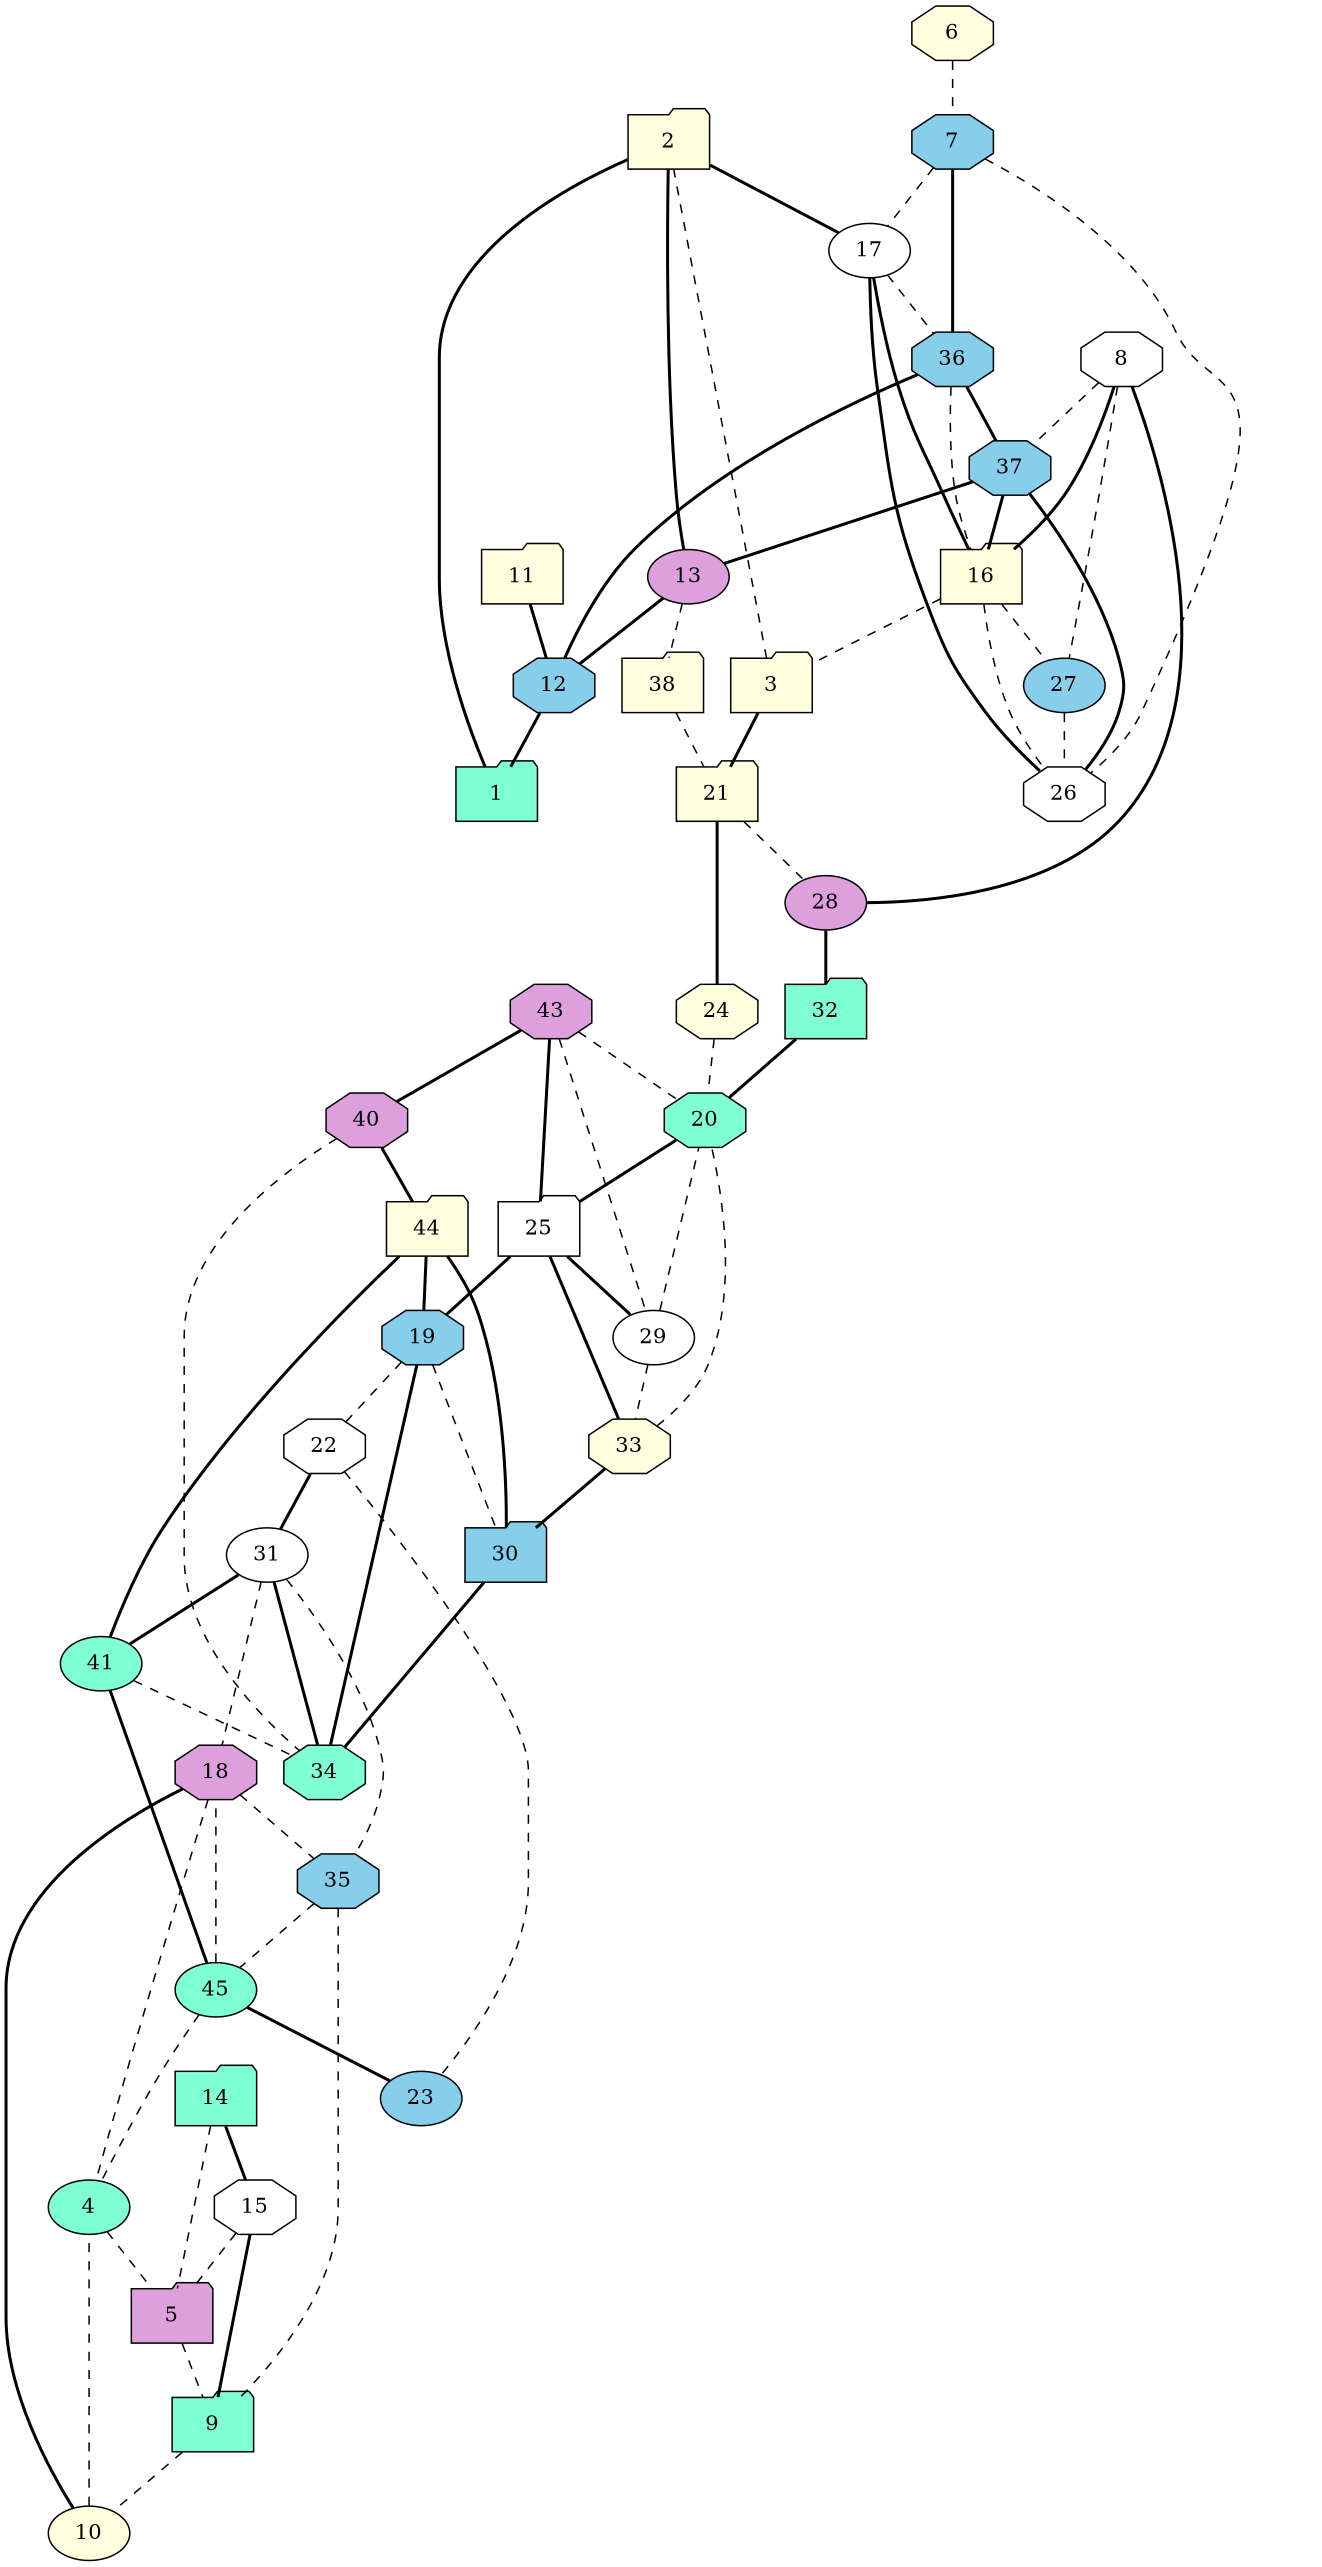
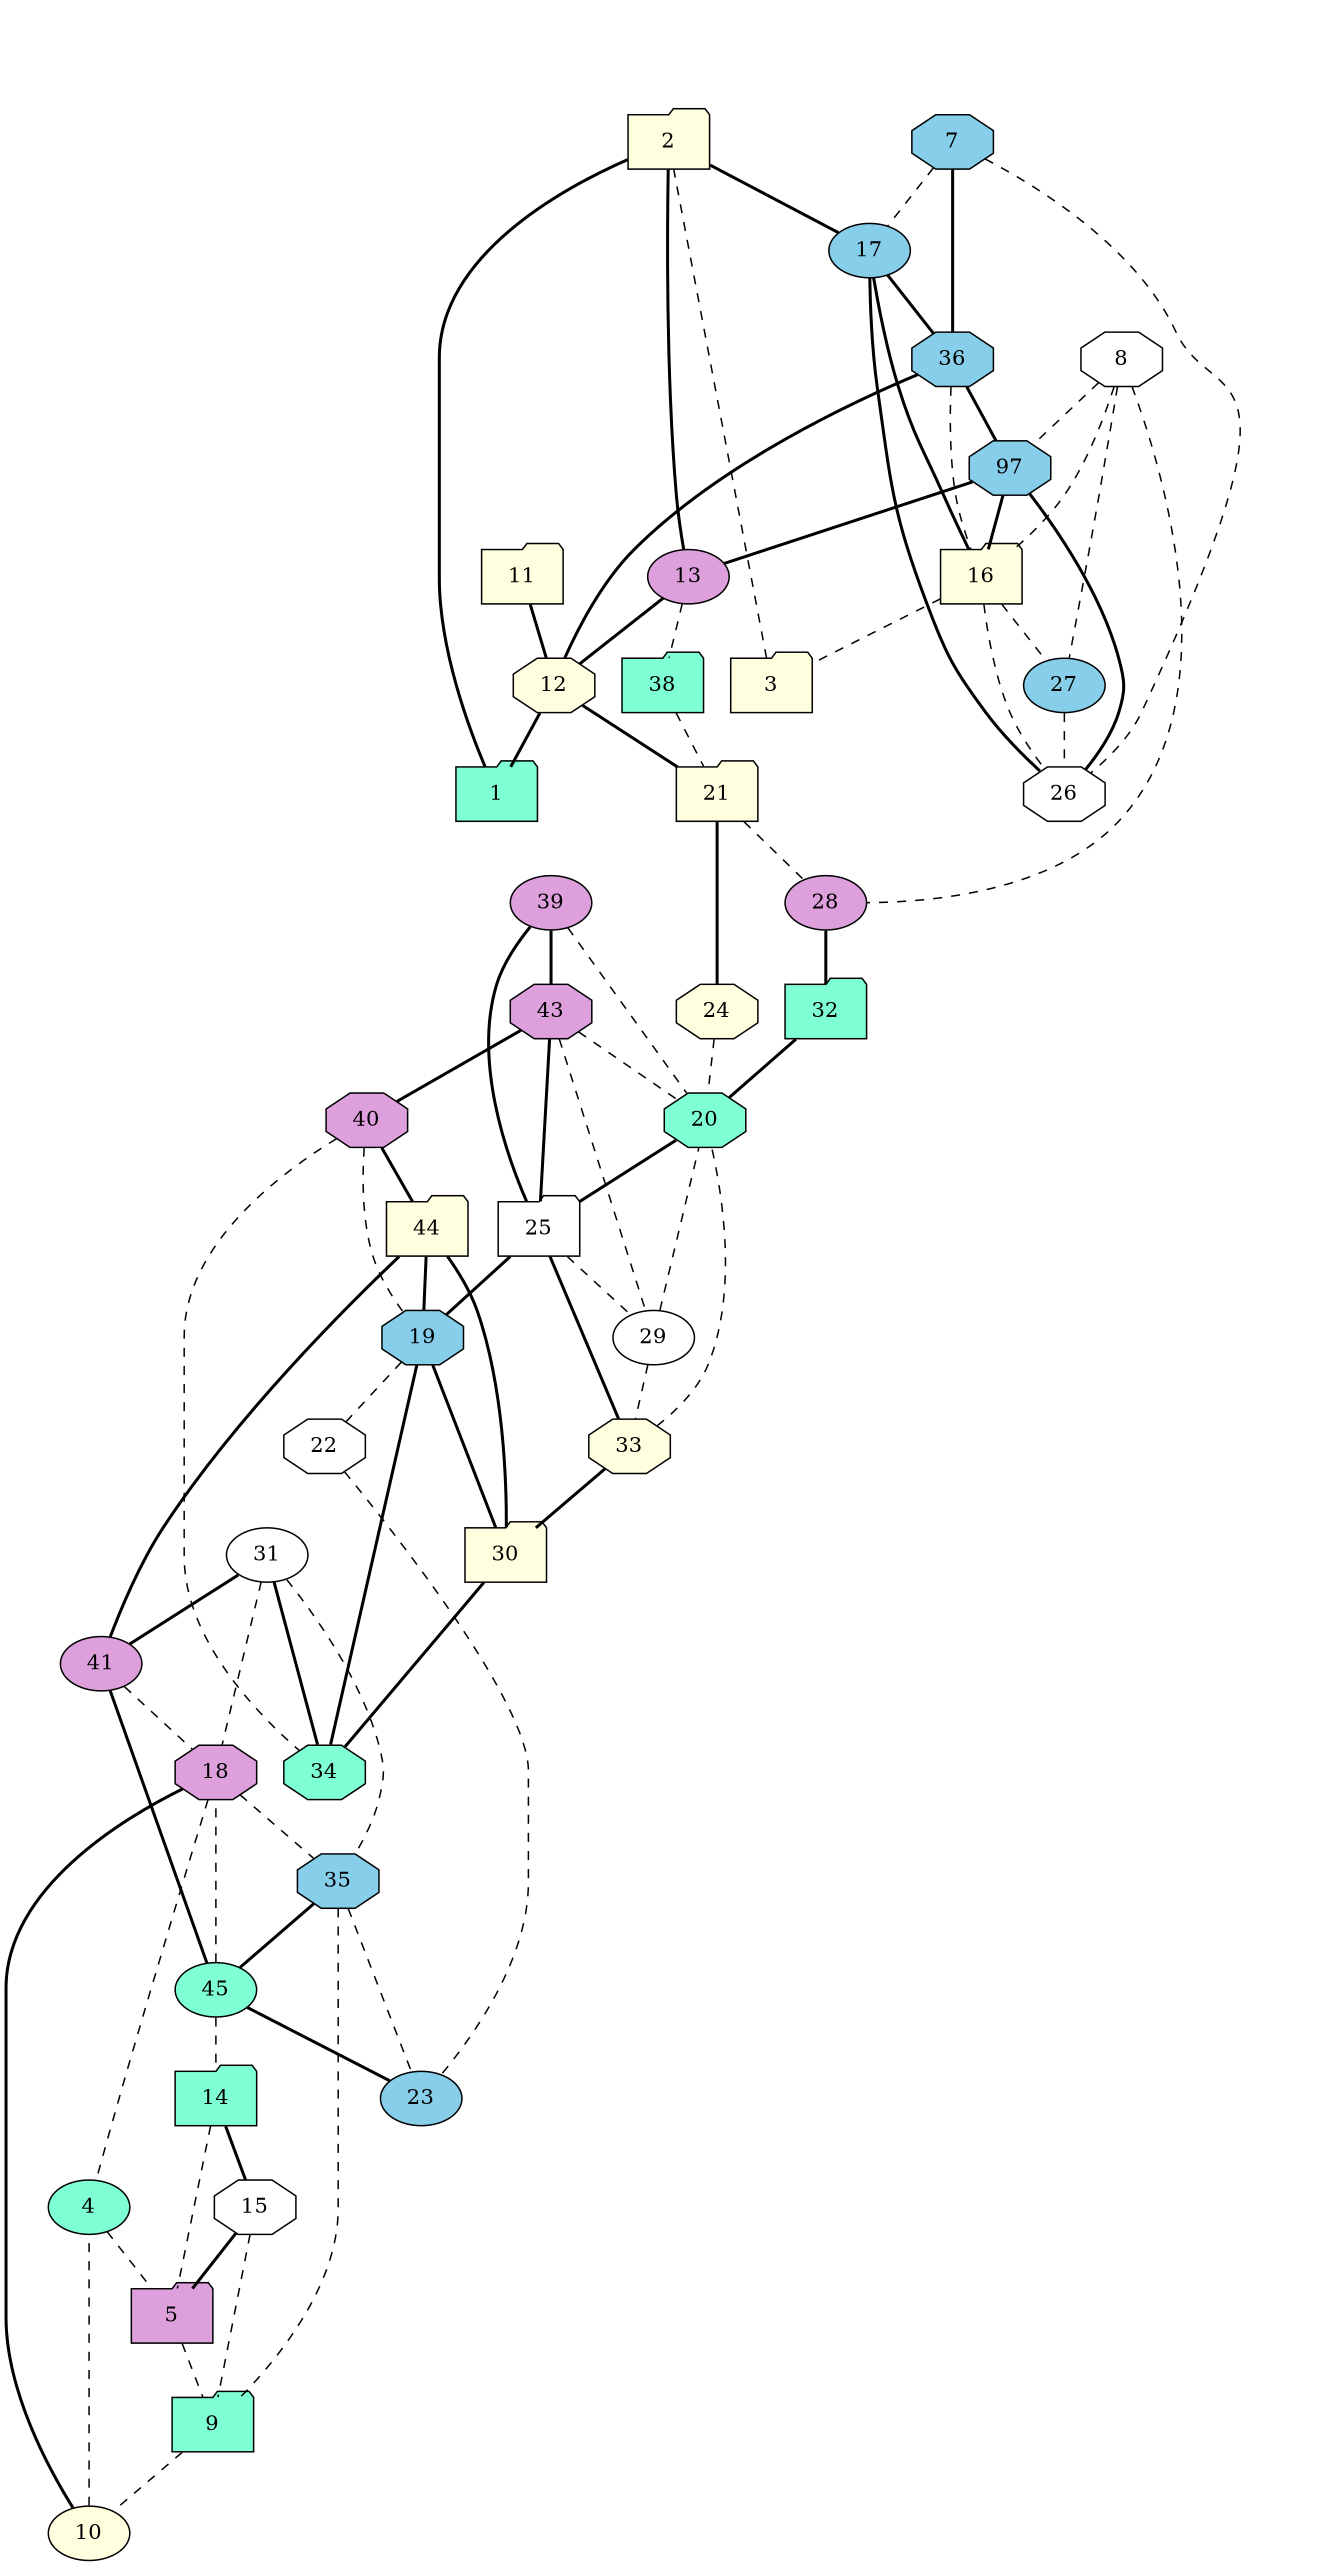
node "6": removed
node "17": fillcolor white -> skyblue
edge "17" -- "36": style dashed -> bold
node "37": label "37" -> "97"
edge "8" -- "16": style bold -> dashed
node "12": fillcolor skyblue -> lightyellow
node "38": fillcolor lightyellow -> aquamarine
edge "3" -- "21": now "12" -- "21"
edge "8" -- "28": style bold -> dashed
node "39": added
edge "40" -- "19": added
edge "25" -- "29": style bold -> dashed
edge "19" -- "30": style dashed -> bold
edge "22" -- "31": removed
node "30": fillcolor skyblue -> lightyellow
node "41": fillcolor aquamarine -> plum
edge "41" -- "34": now "41" -- "18"
edge "35" -- "45": style dashed -> bold
edge "35" -- "23": added
edge "45" -- "4": now "45" -- "14"
edge "15" -- "5": style dashed -> bold
edge "15" -- "9": style bold -> dashed
